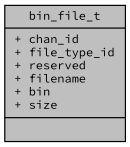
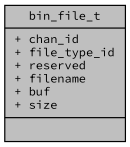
node "bin_file_t": text "+ bin" -> "+ buf"
